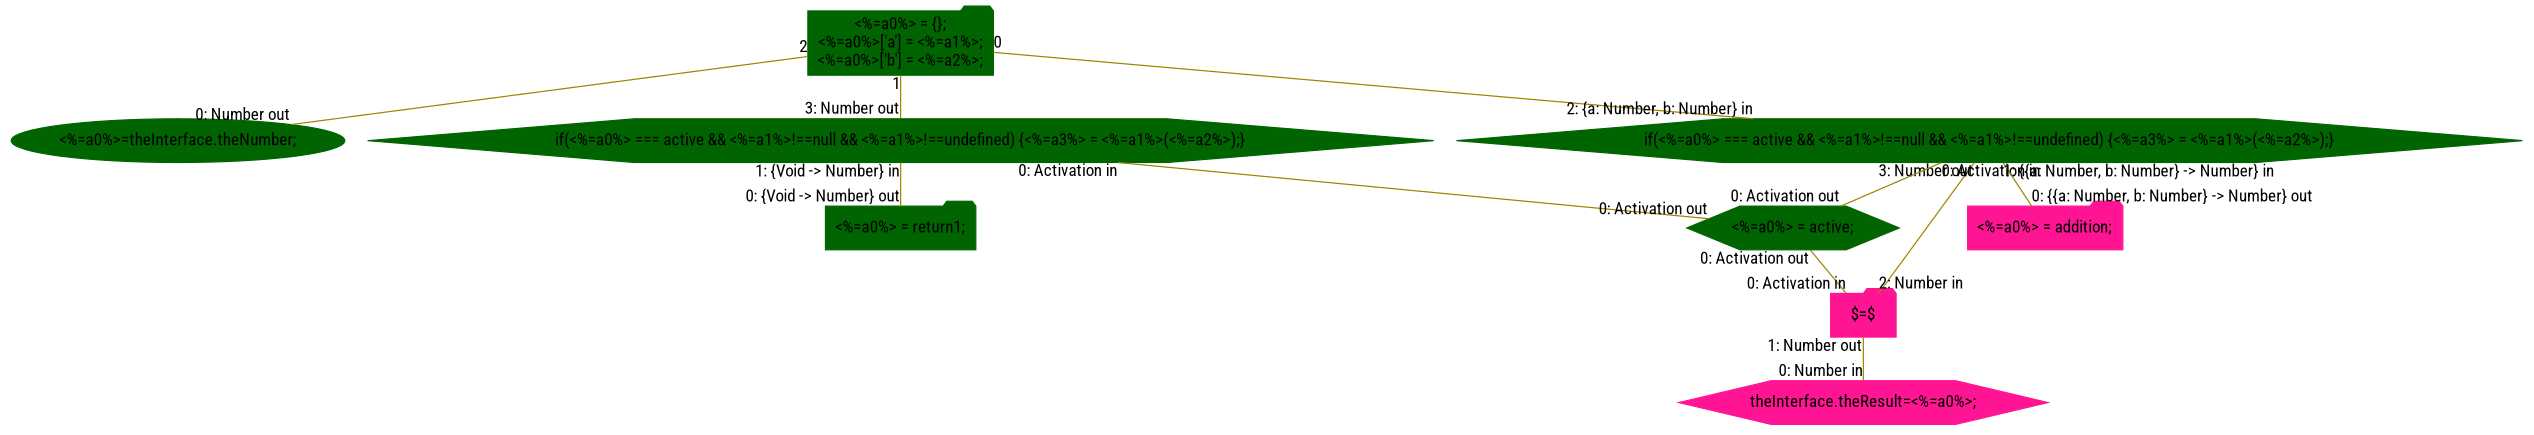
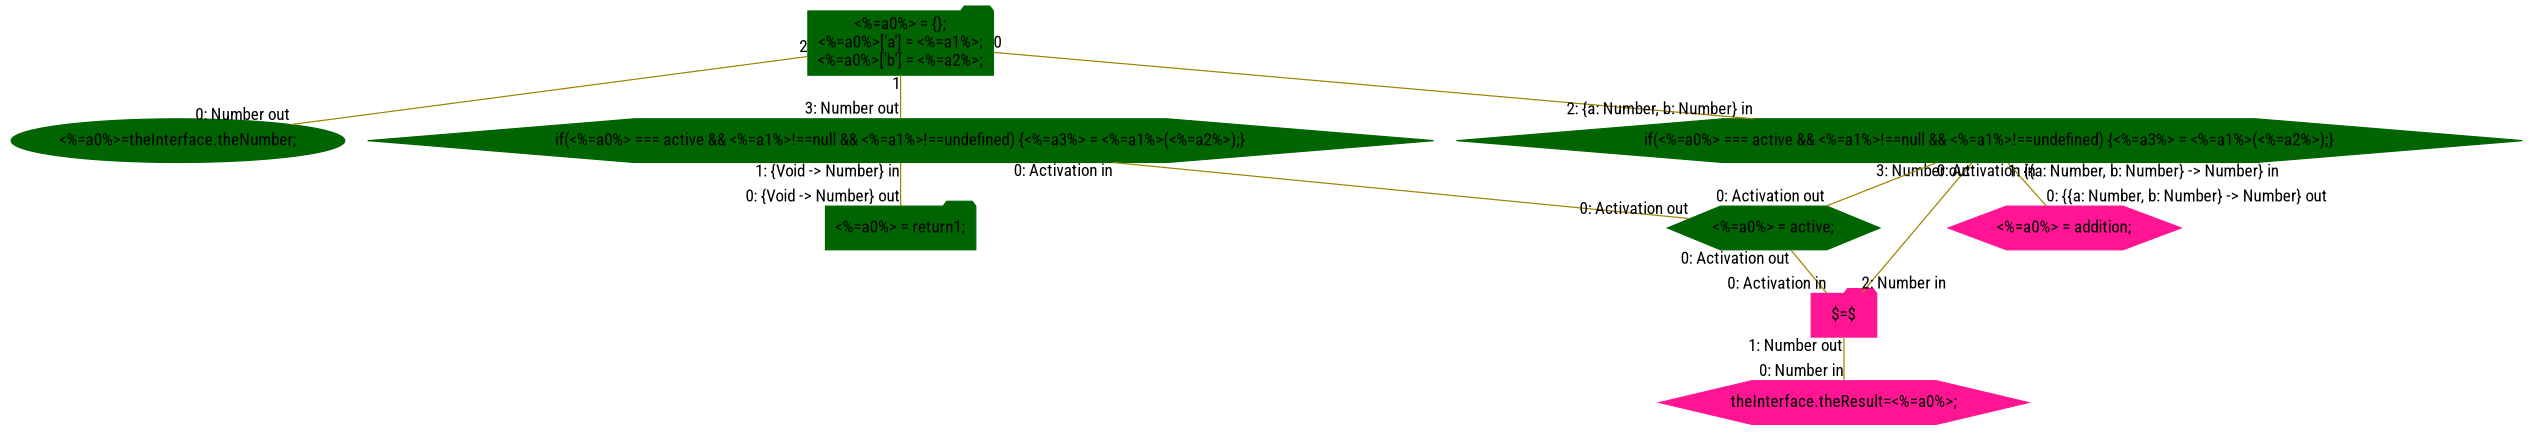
node "<%=a0%> = addition;": shape folder -> hexagon
